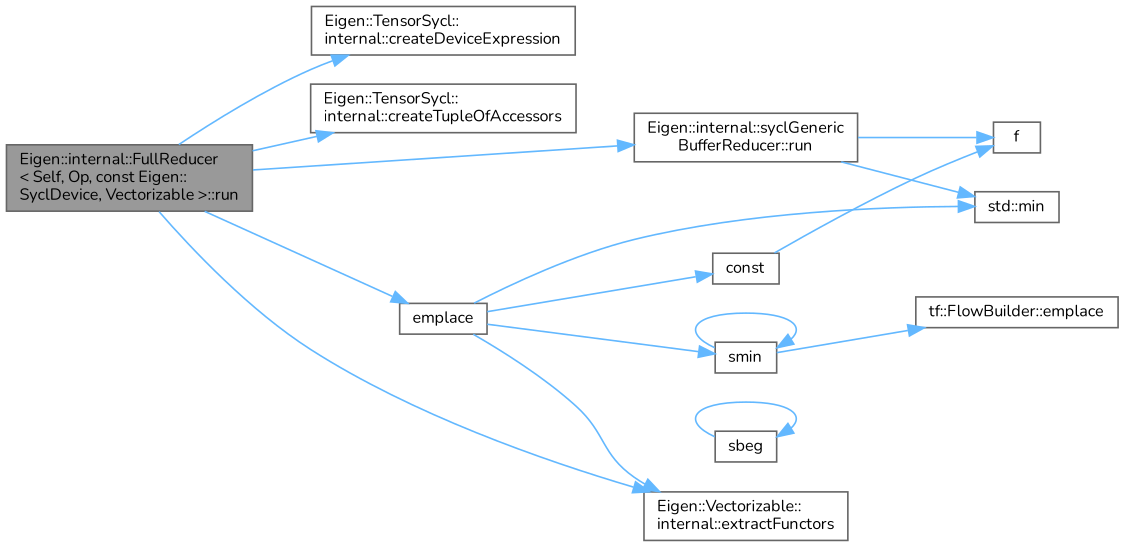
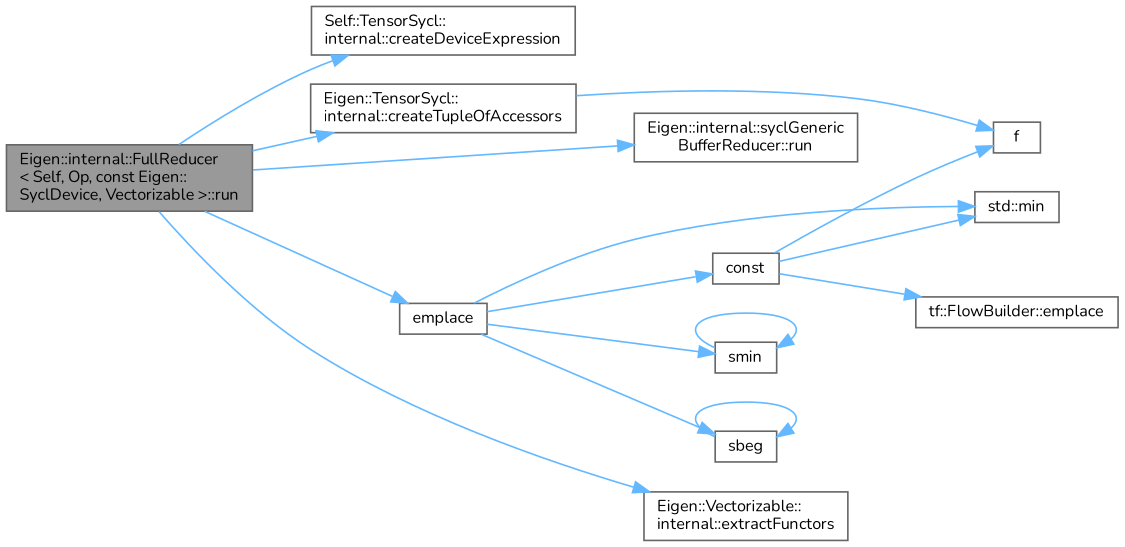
node "Eigen::TensorSycl:: internal::createDeviceExpression": label "Eigen::TensorSycl:: internal::createDeviceExpression" -> "Self::TensorSycl:: internal::createDeviceExpression"
edge "Eigen::internal::syclGeneric BufferReducer::run" -> "f": now "Eigen::TensorSycl:: internal::createTupleOfAccessors" -> "f"
edge "Eigen::internal::syclGeneric BufferReducer::run" -> "std::min": now "const" -> "std::min"
edge "smin" -> "tf::FlowBuilder::emplace": now "const" -> "tf::FlowBuilder::emplace"
edge "emplace" -> "Eigen::Vectorizable:: internal::extractFunctors": now "emplace" -> "sbeg"
